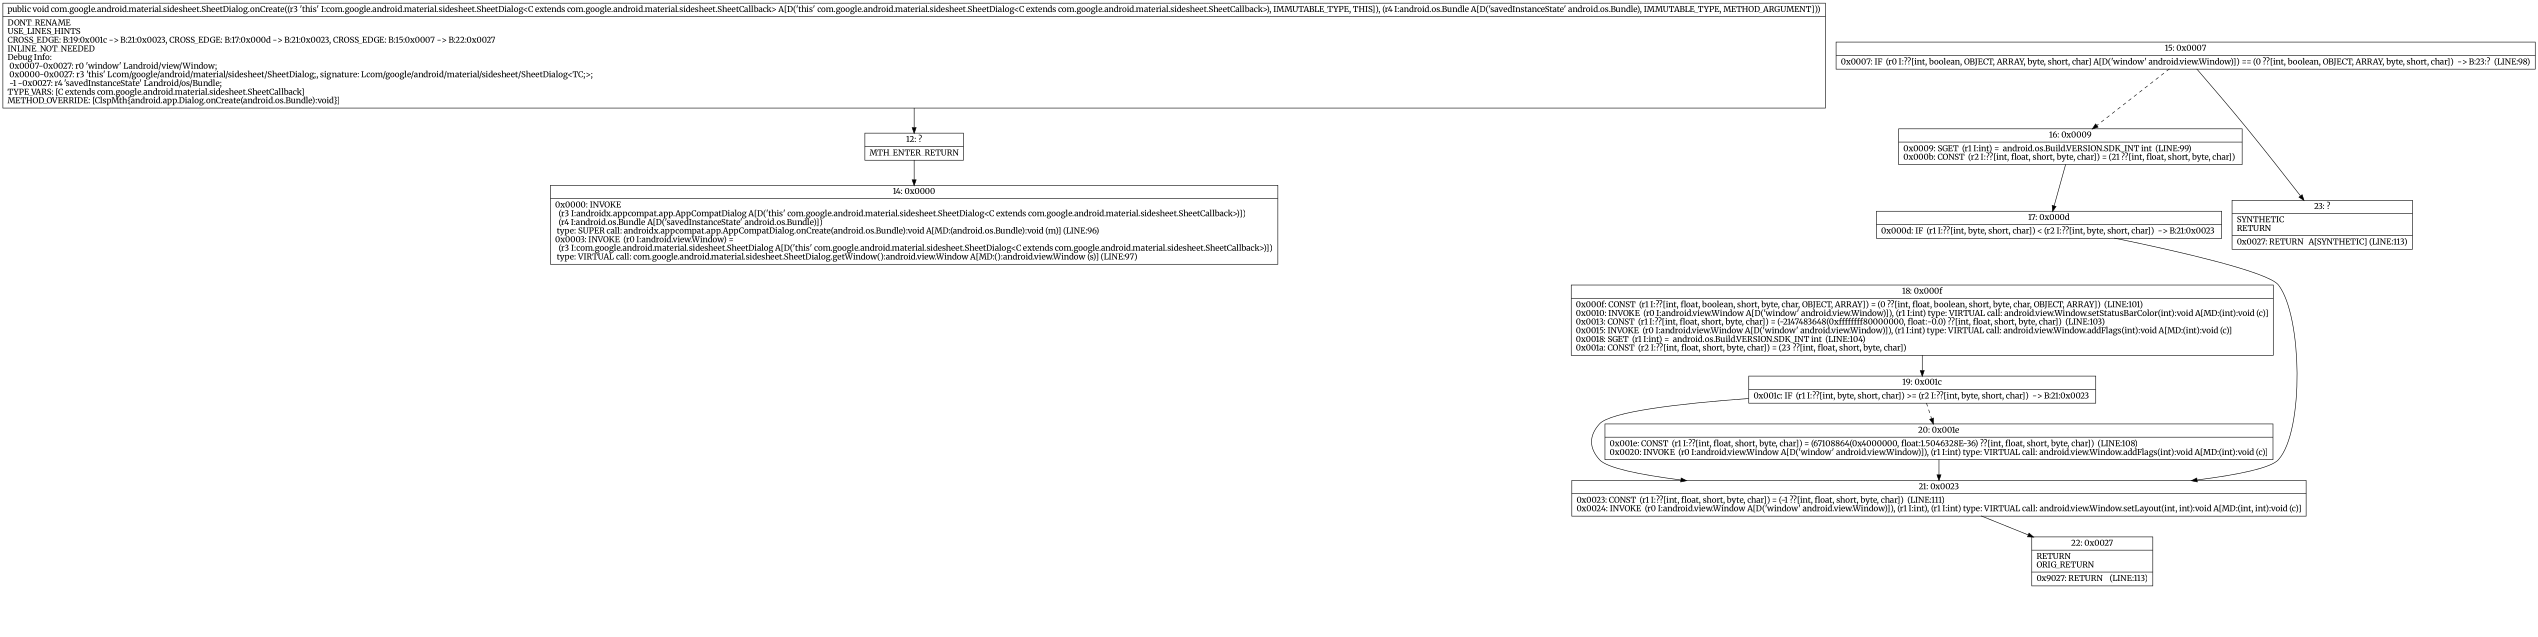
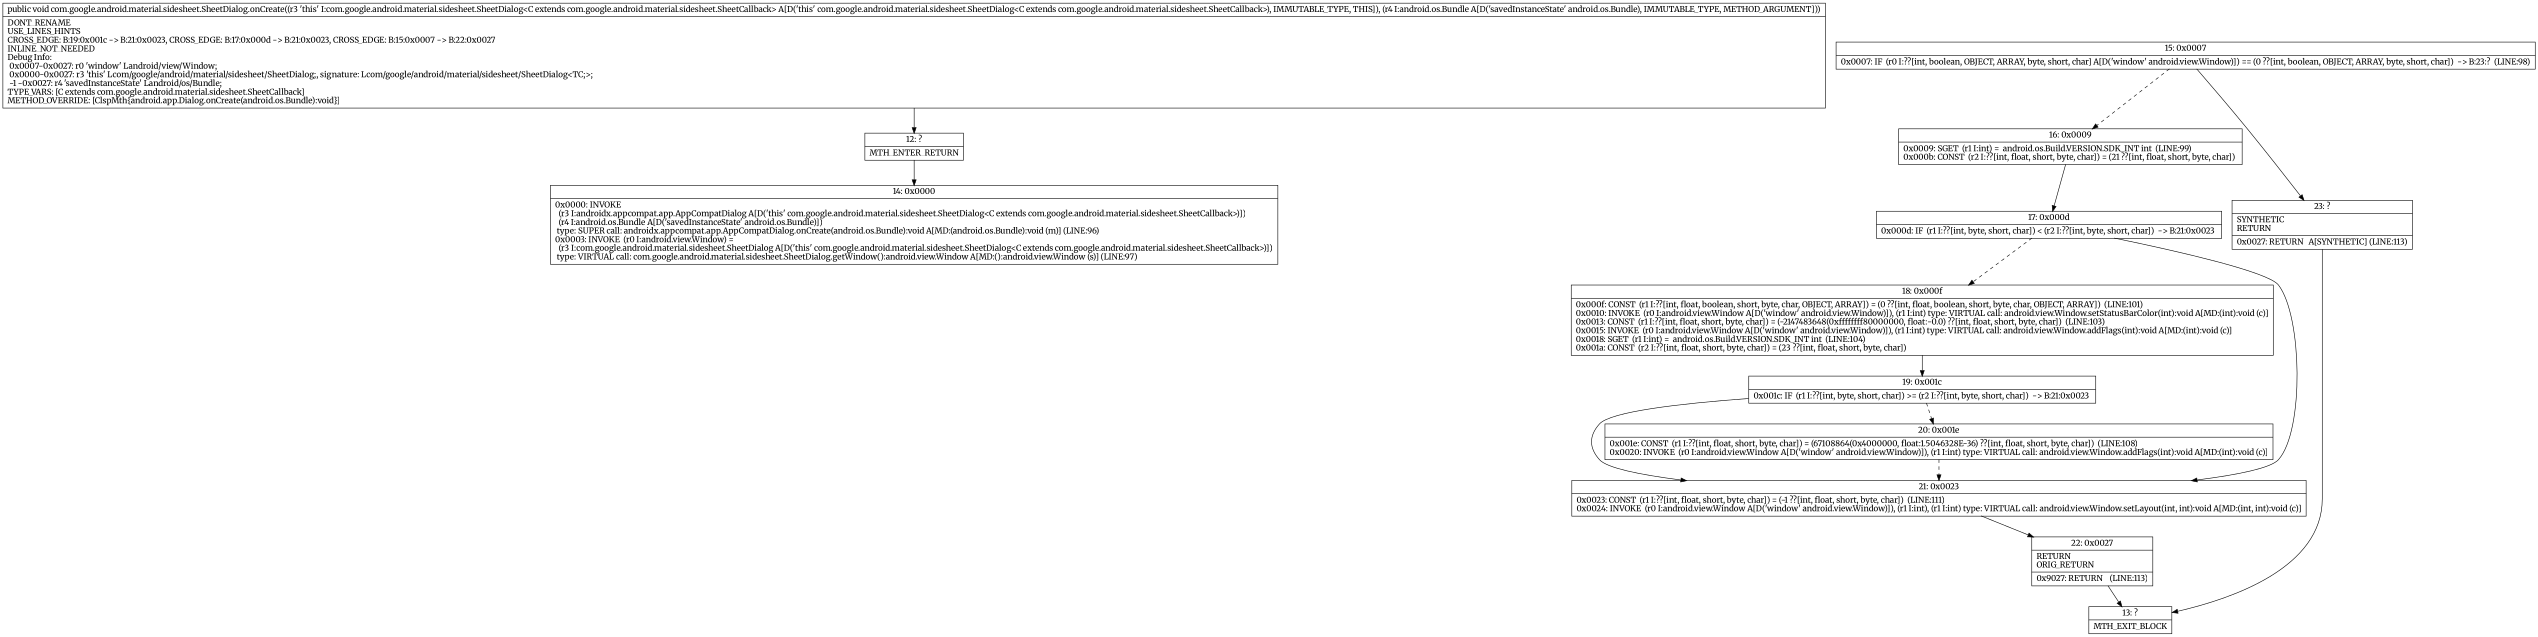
edge "17: 0x000d" -> "18: 0x000f": added
edge "20: 0x001e" -> "21: 0x0023": style solid -> dashed
node "13: ?": added
